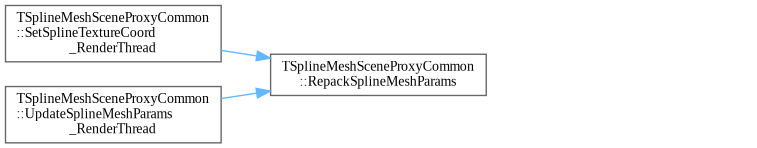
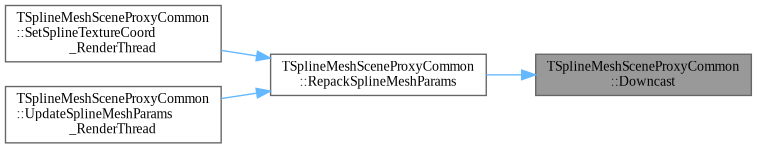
node "TSplineMeshSceneProxyCommon ::Downcast": added
